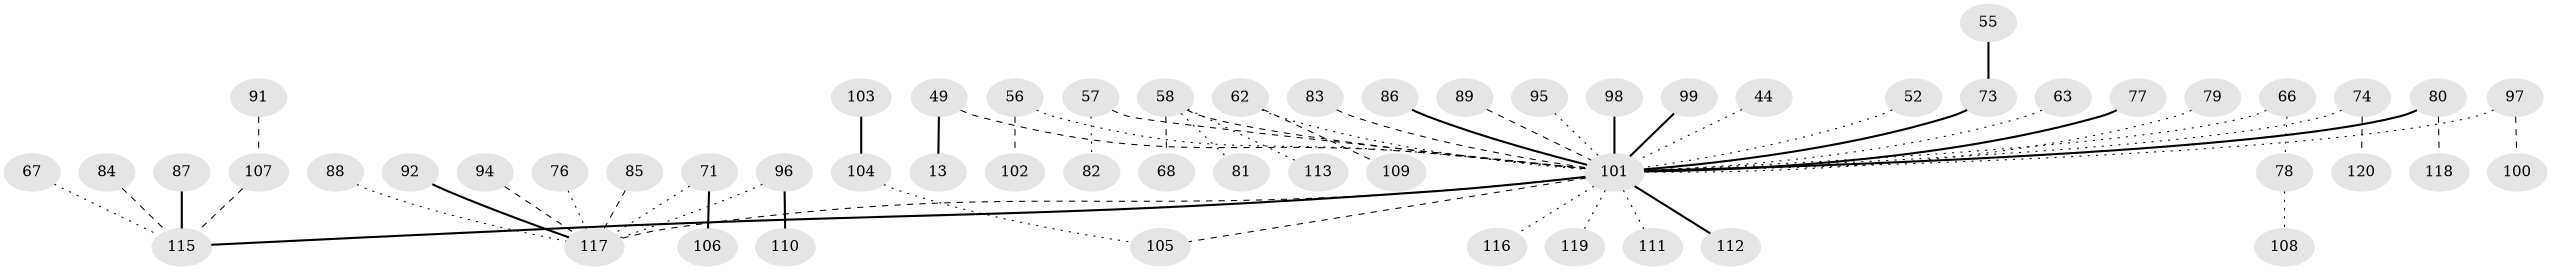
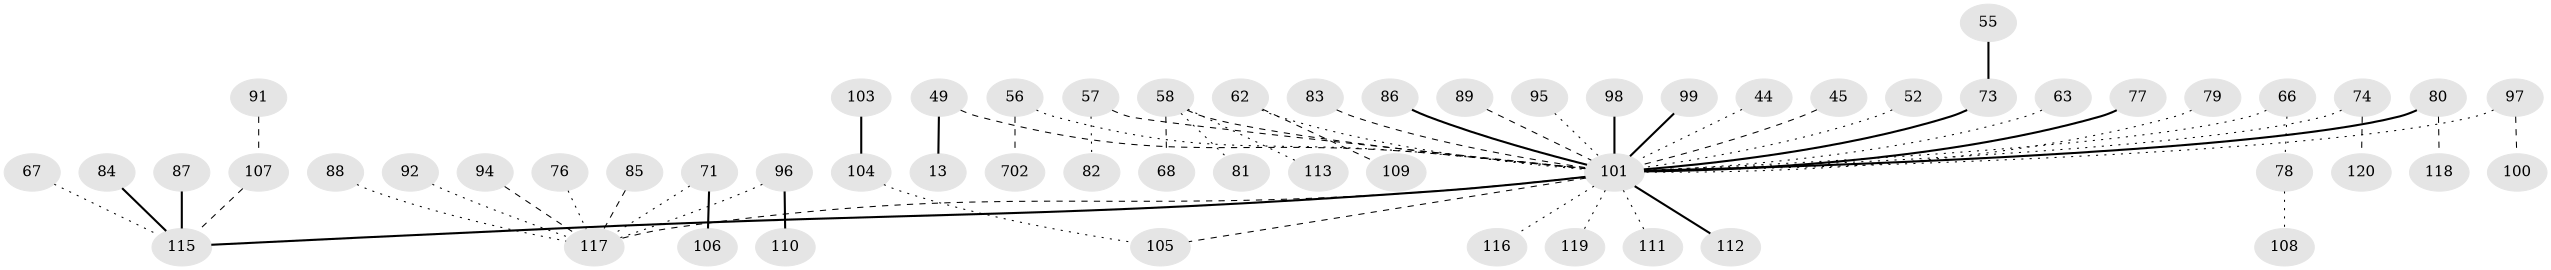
node "45": added
node "102": label "102" -> "702"
edge "84" -- "115": style dashed -> bold
edge "92" -- "117": style bold -> dotted
